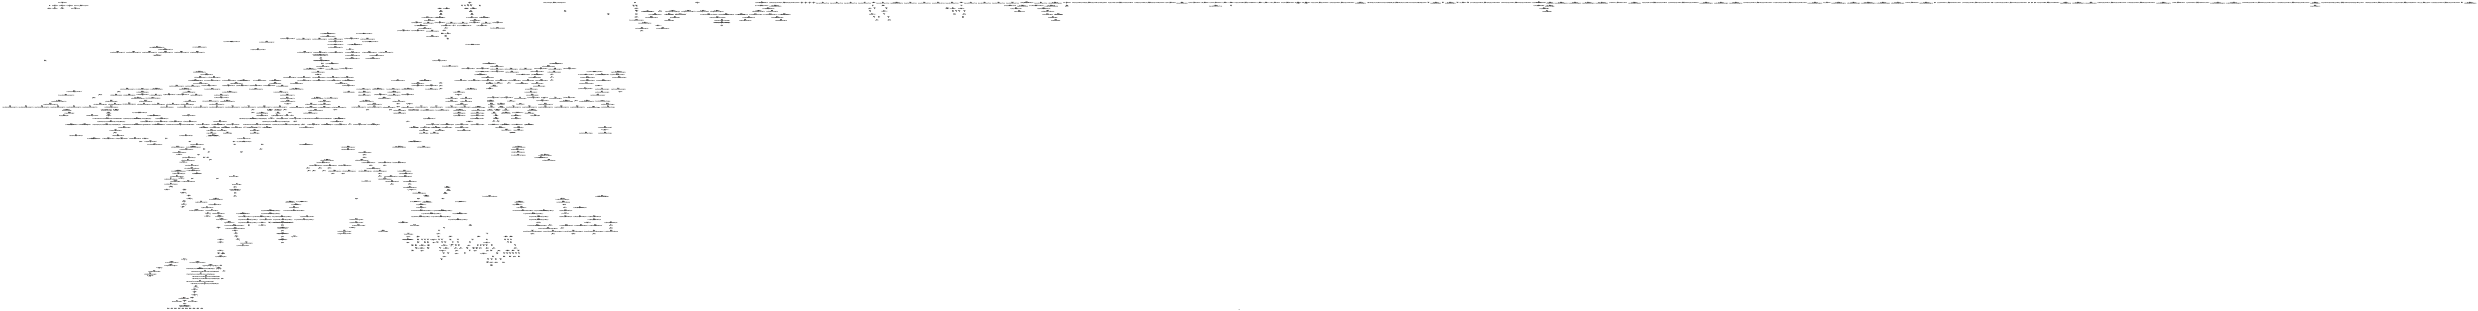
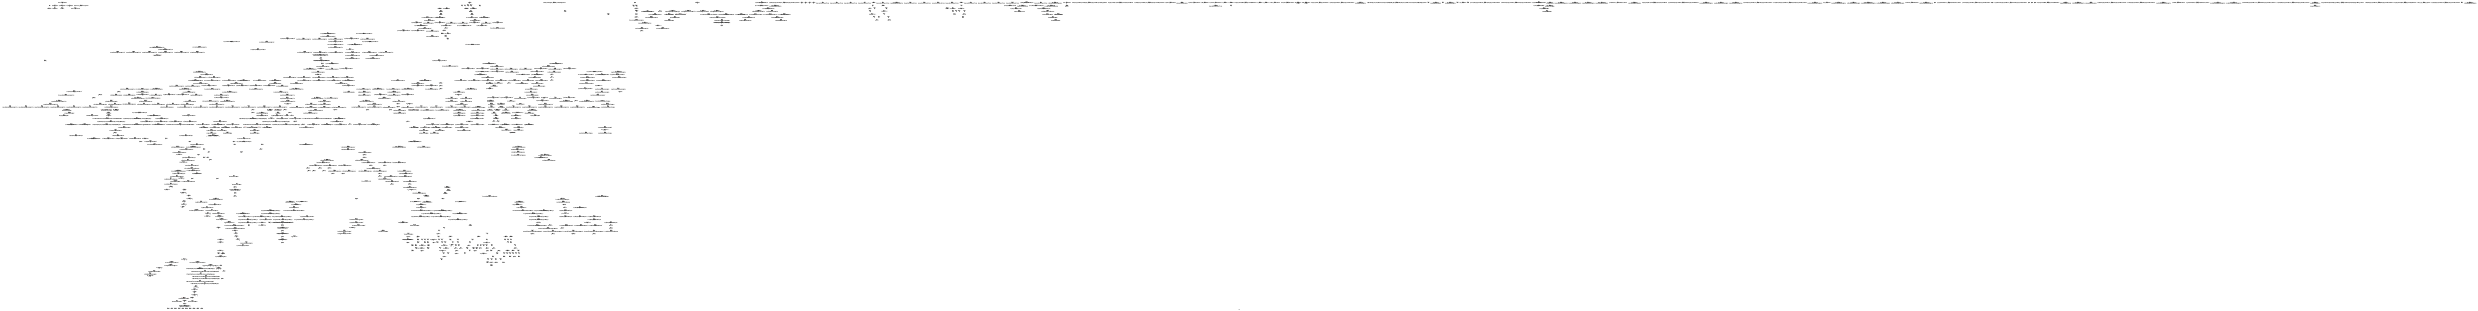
node "NodeID: 1170": removed
